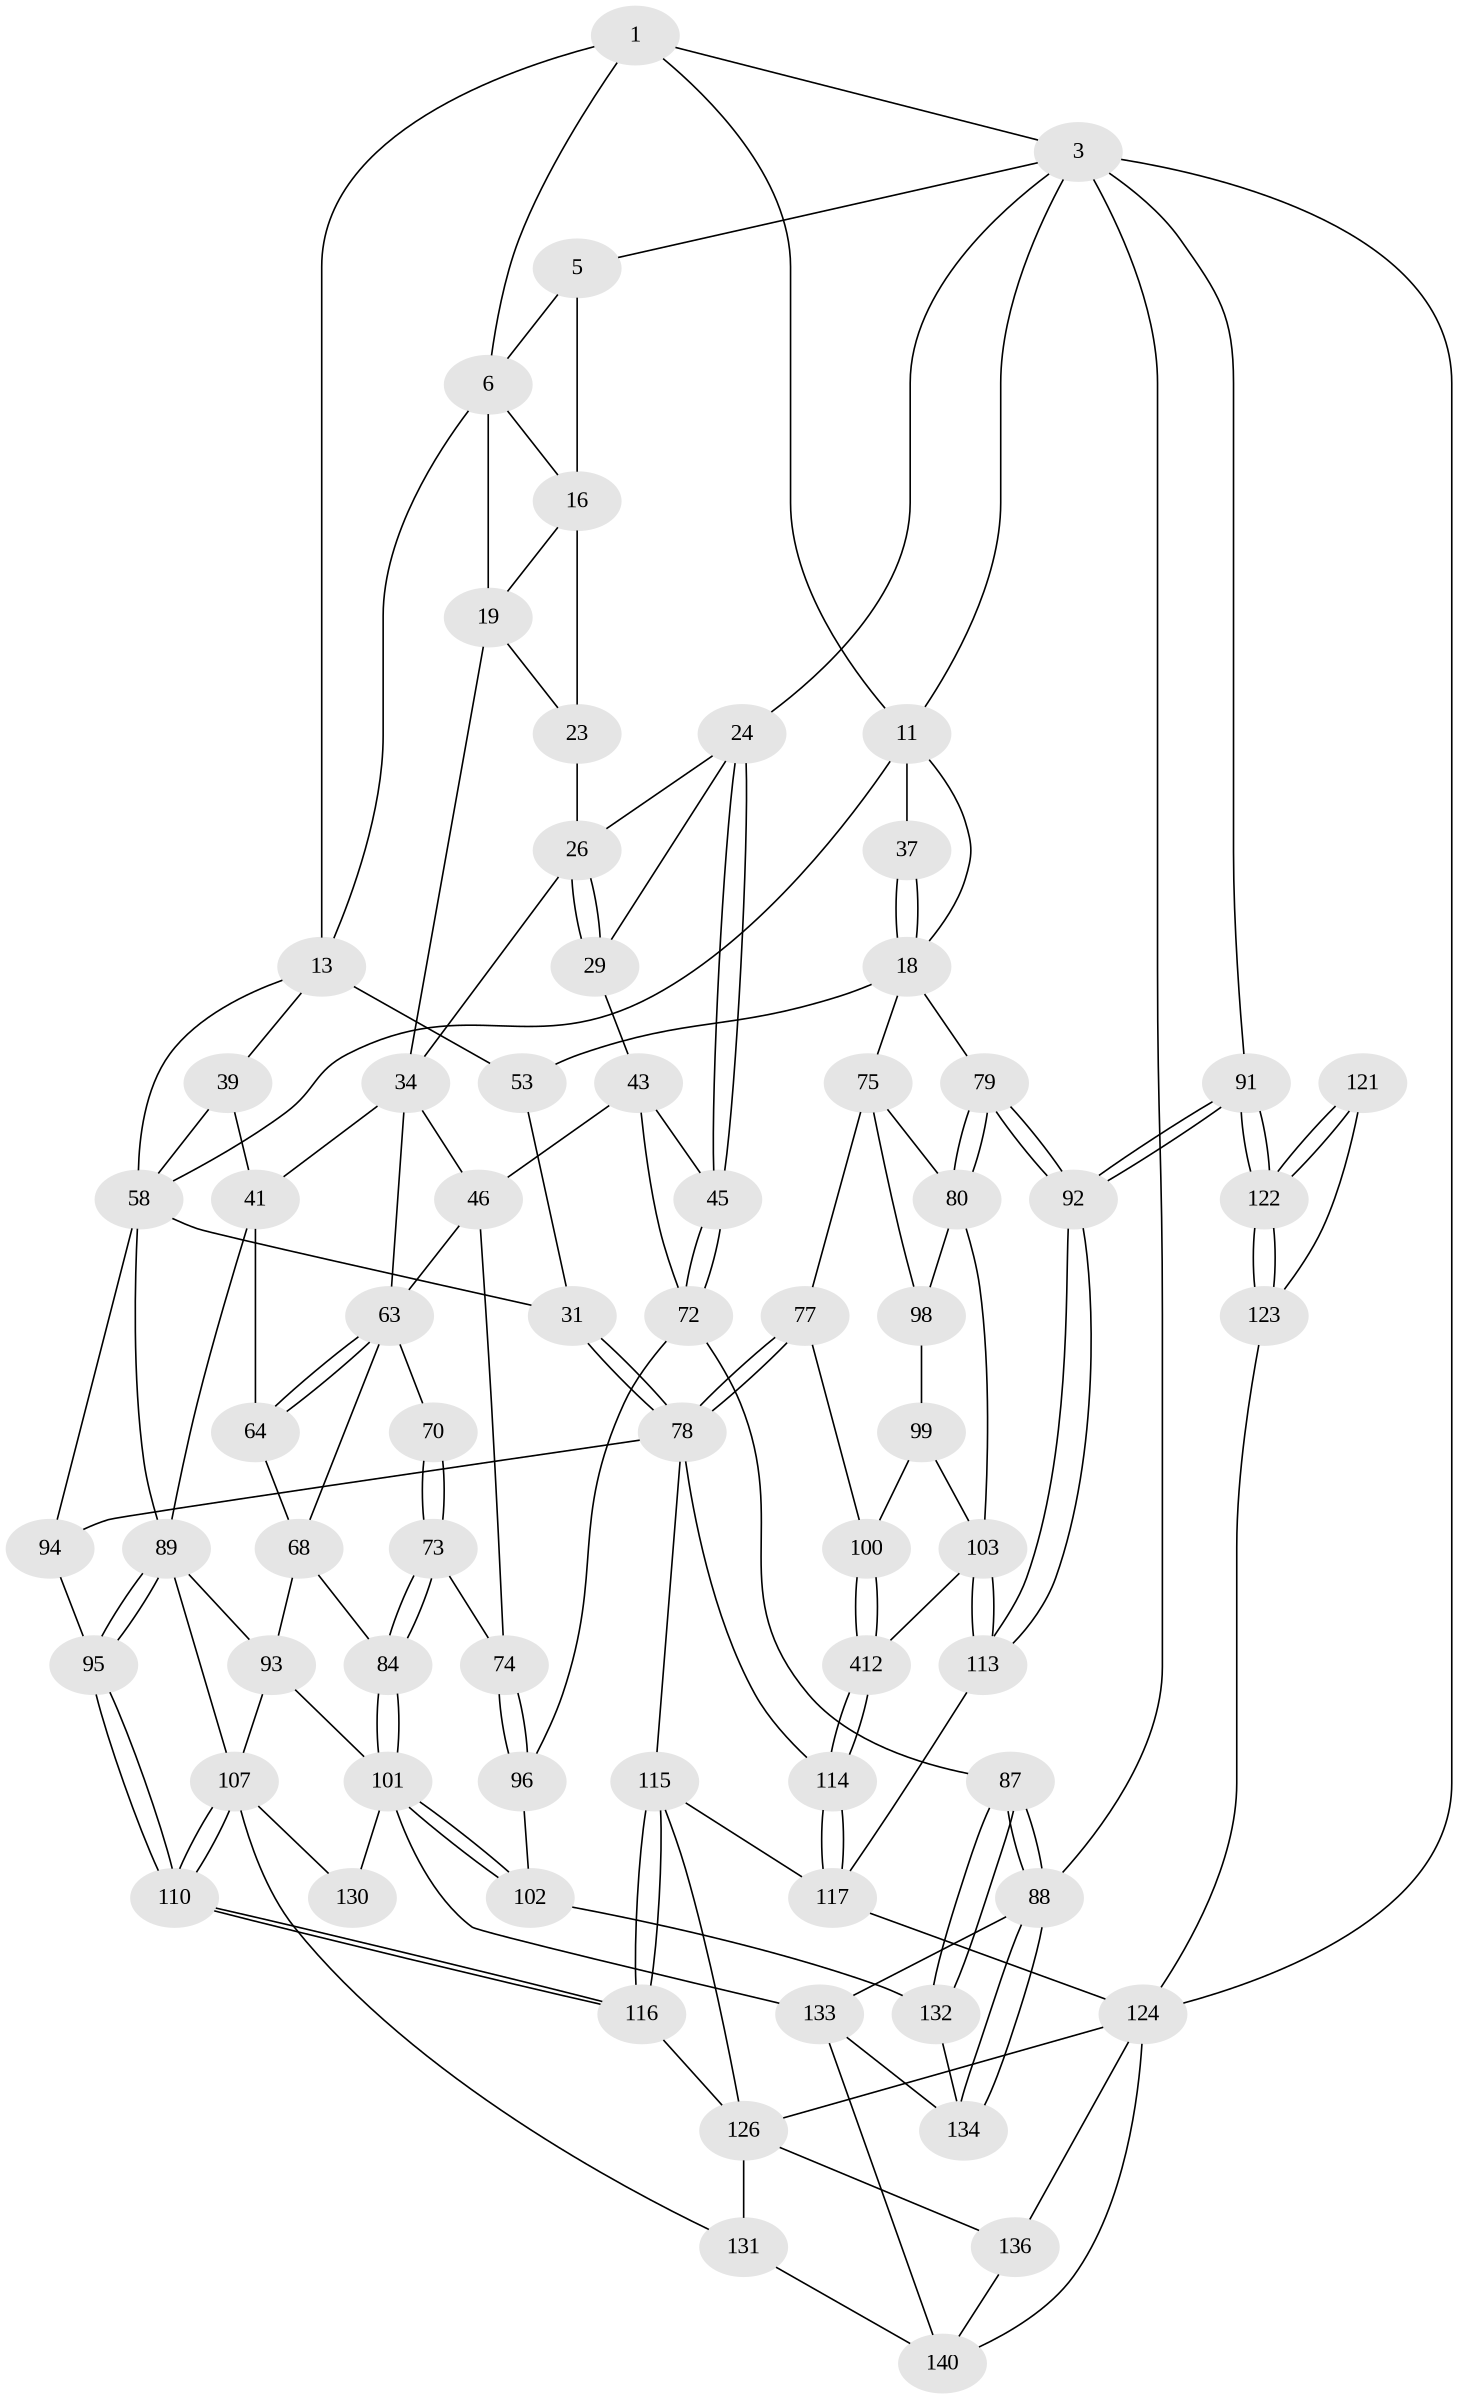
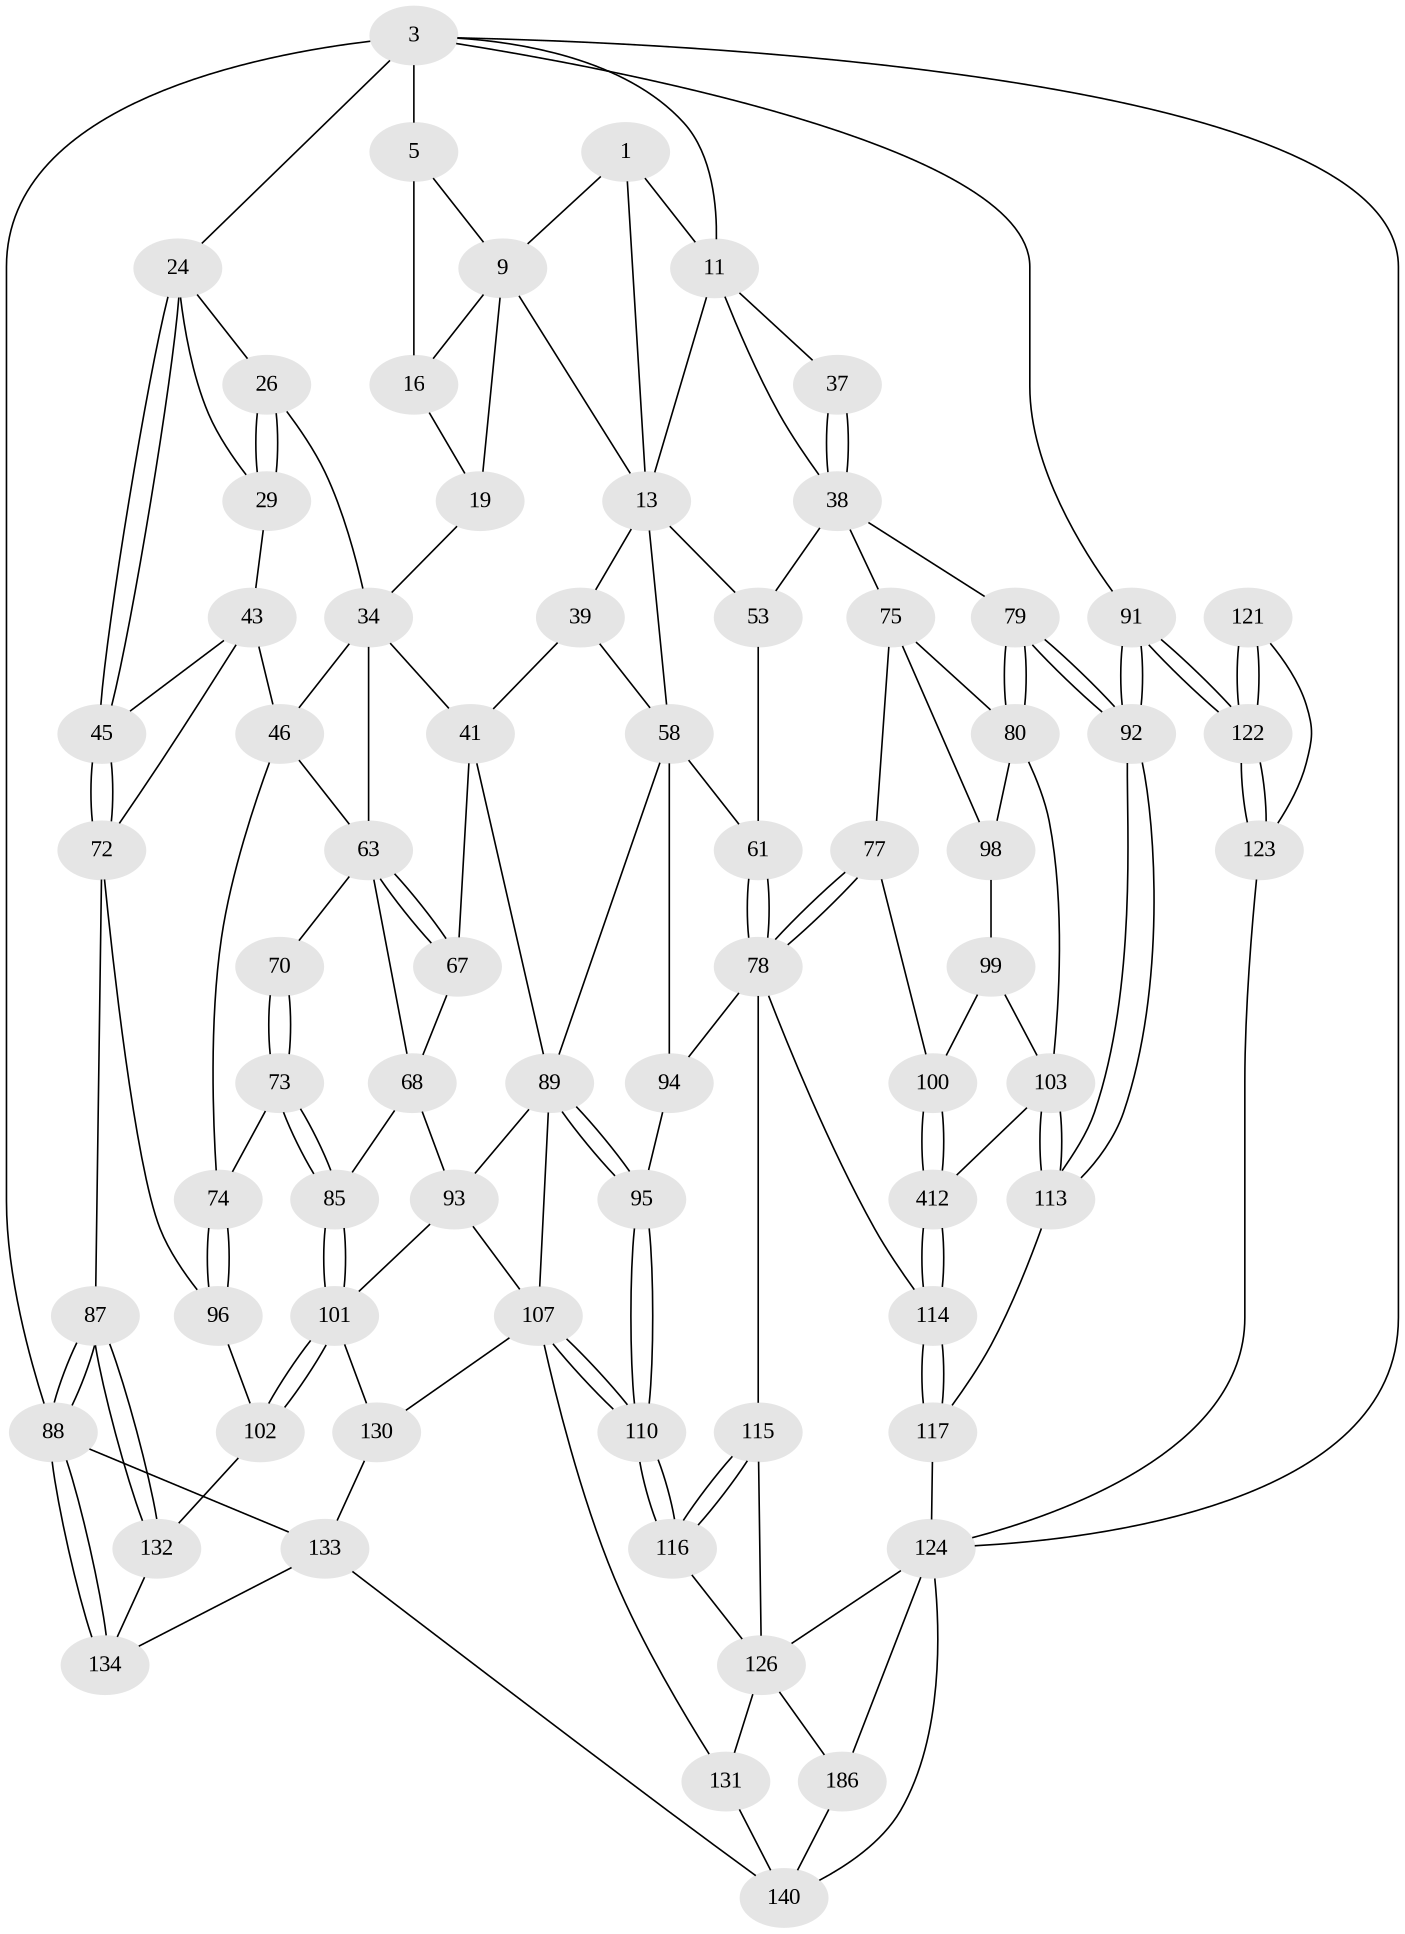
edge "1" -- "3": removed
node "6": label "6" -> "9"
node "23": removed
node "18": label "18" -> "38"
edge "11" -- "58": now "11" -- "13"
node "31": label "31" -> "61"
node "64": label "64" -> "67"
node "84": label "84" -> "85"
edge "115" -- "117": removed
edge "101" -- "133": now "130" -- "133"
node "136": label "136" -> "186"
